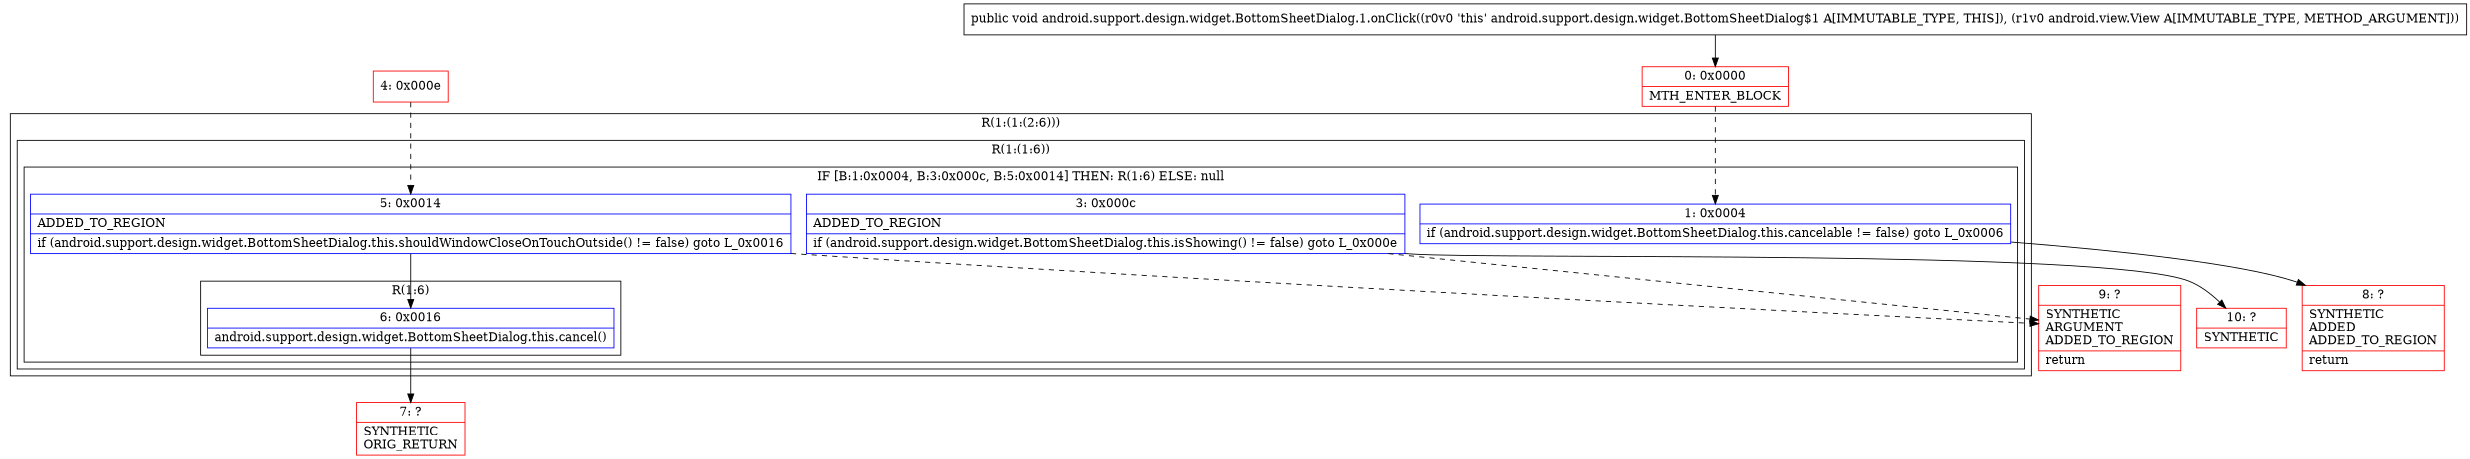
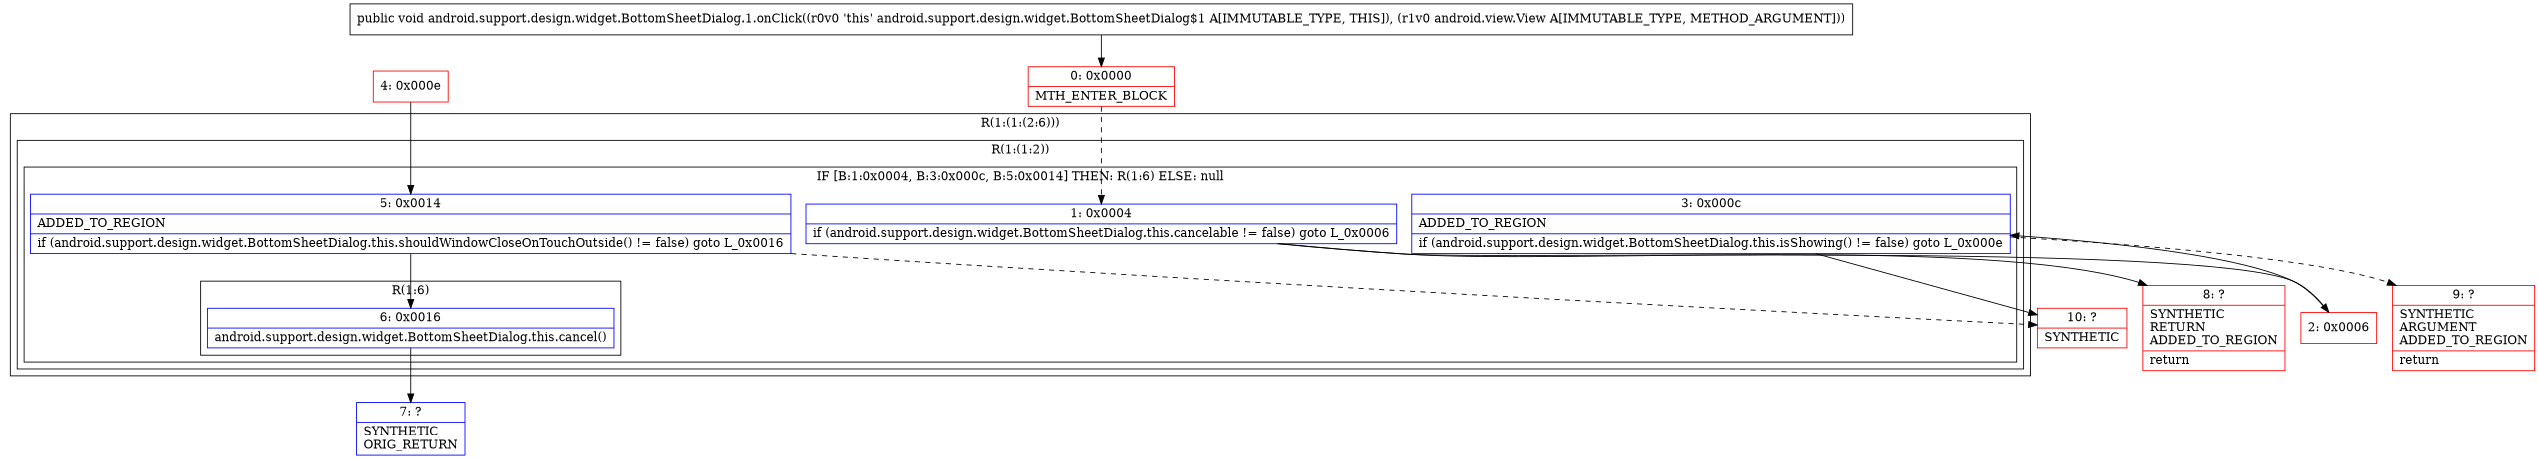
edge "4: 0x000e" -> "5: 0x0014": style dashed -> solid
cluster "R(1:(1:6))": label "R(1:(1:6))" -> "R(1:(1:2))"
edge "5: 0x0014" -> "9: ?": now "5: 0x0014" -> "10: ?"
node "8: ?": text "ADDED" -> "RETURN"
node "2: 0x0006": added
node "7: ?": color red -> blue
